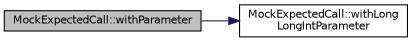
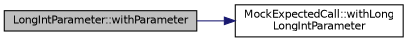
node "MockExpectedCall::withParameter": label "MockExpectedCall::withParameter" -> "LongIntParameter::withParameter"
